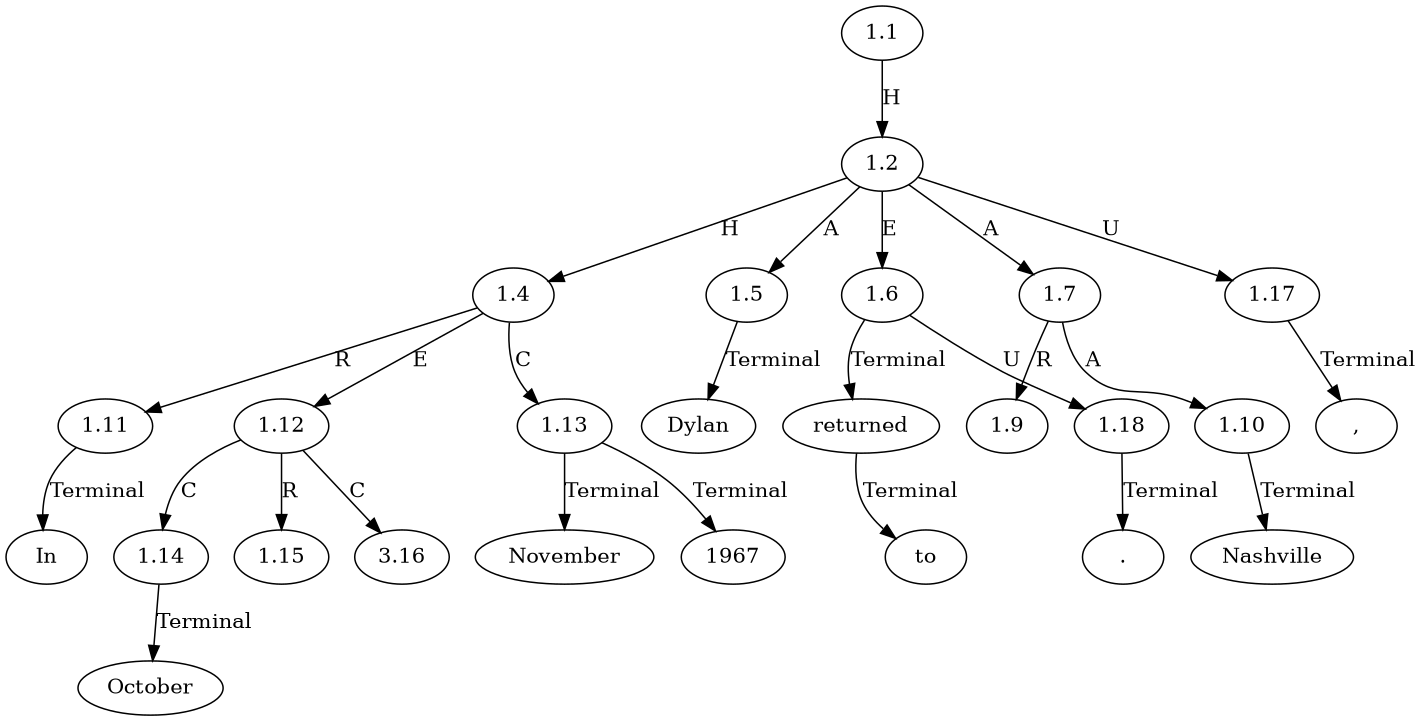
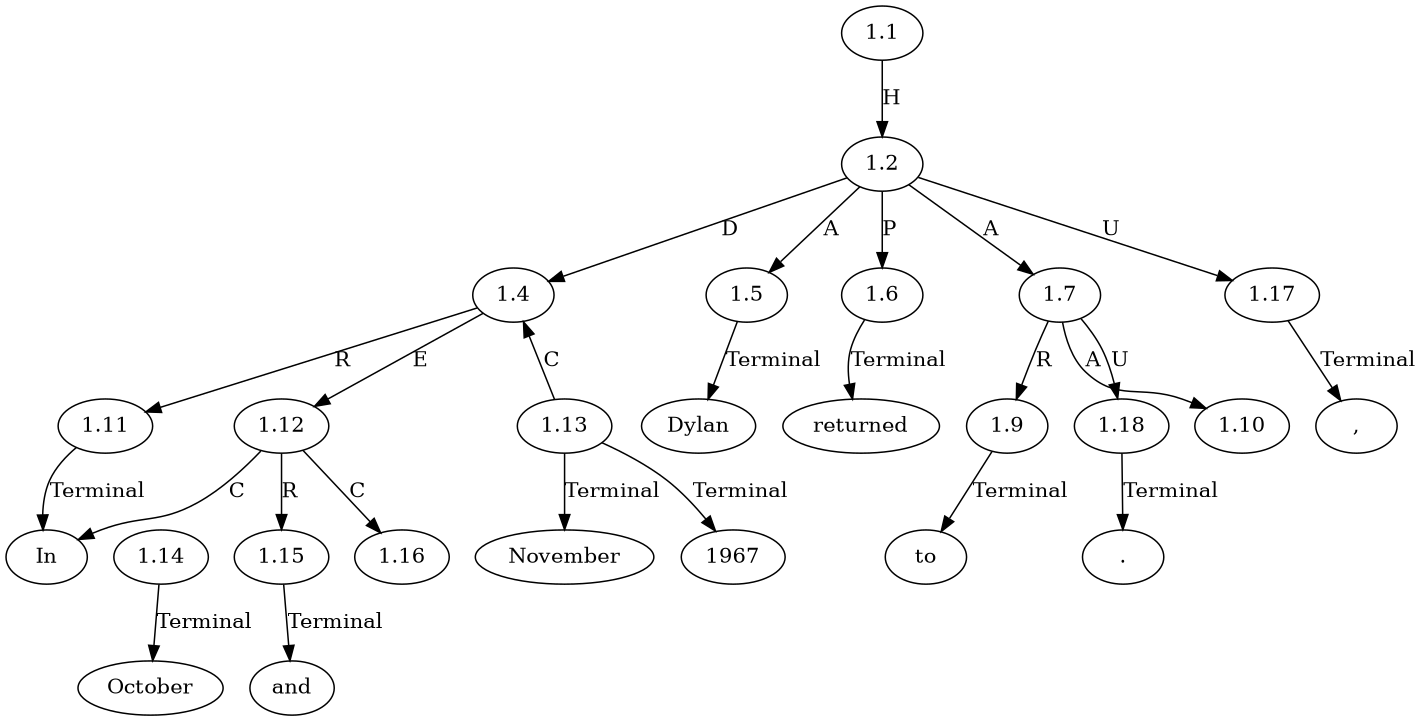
edge "1.2" -> "1.4": label "H" -> "D"
edge "1.2" -> "1.6": label "E" -> "P"
edge "1.4" -> "1.13": reversed
edge "1.6" -> "1.18": now "1.7" -> "1.18"
edge "1.12" -> "1.14": now "1.12" -> "In"
edge "returned" -> "to": now "1.9" -> "to"
node "3.16": label "3.16" -> "1.16"
node "Nashville": removed
node "and": added
